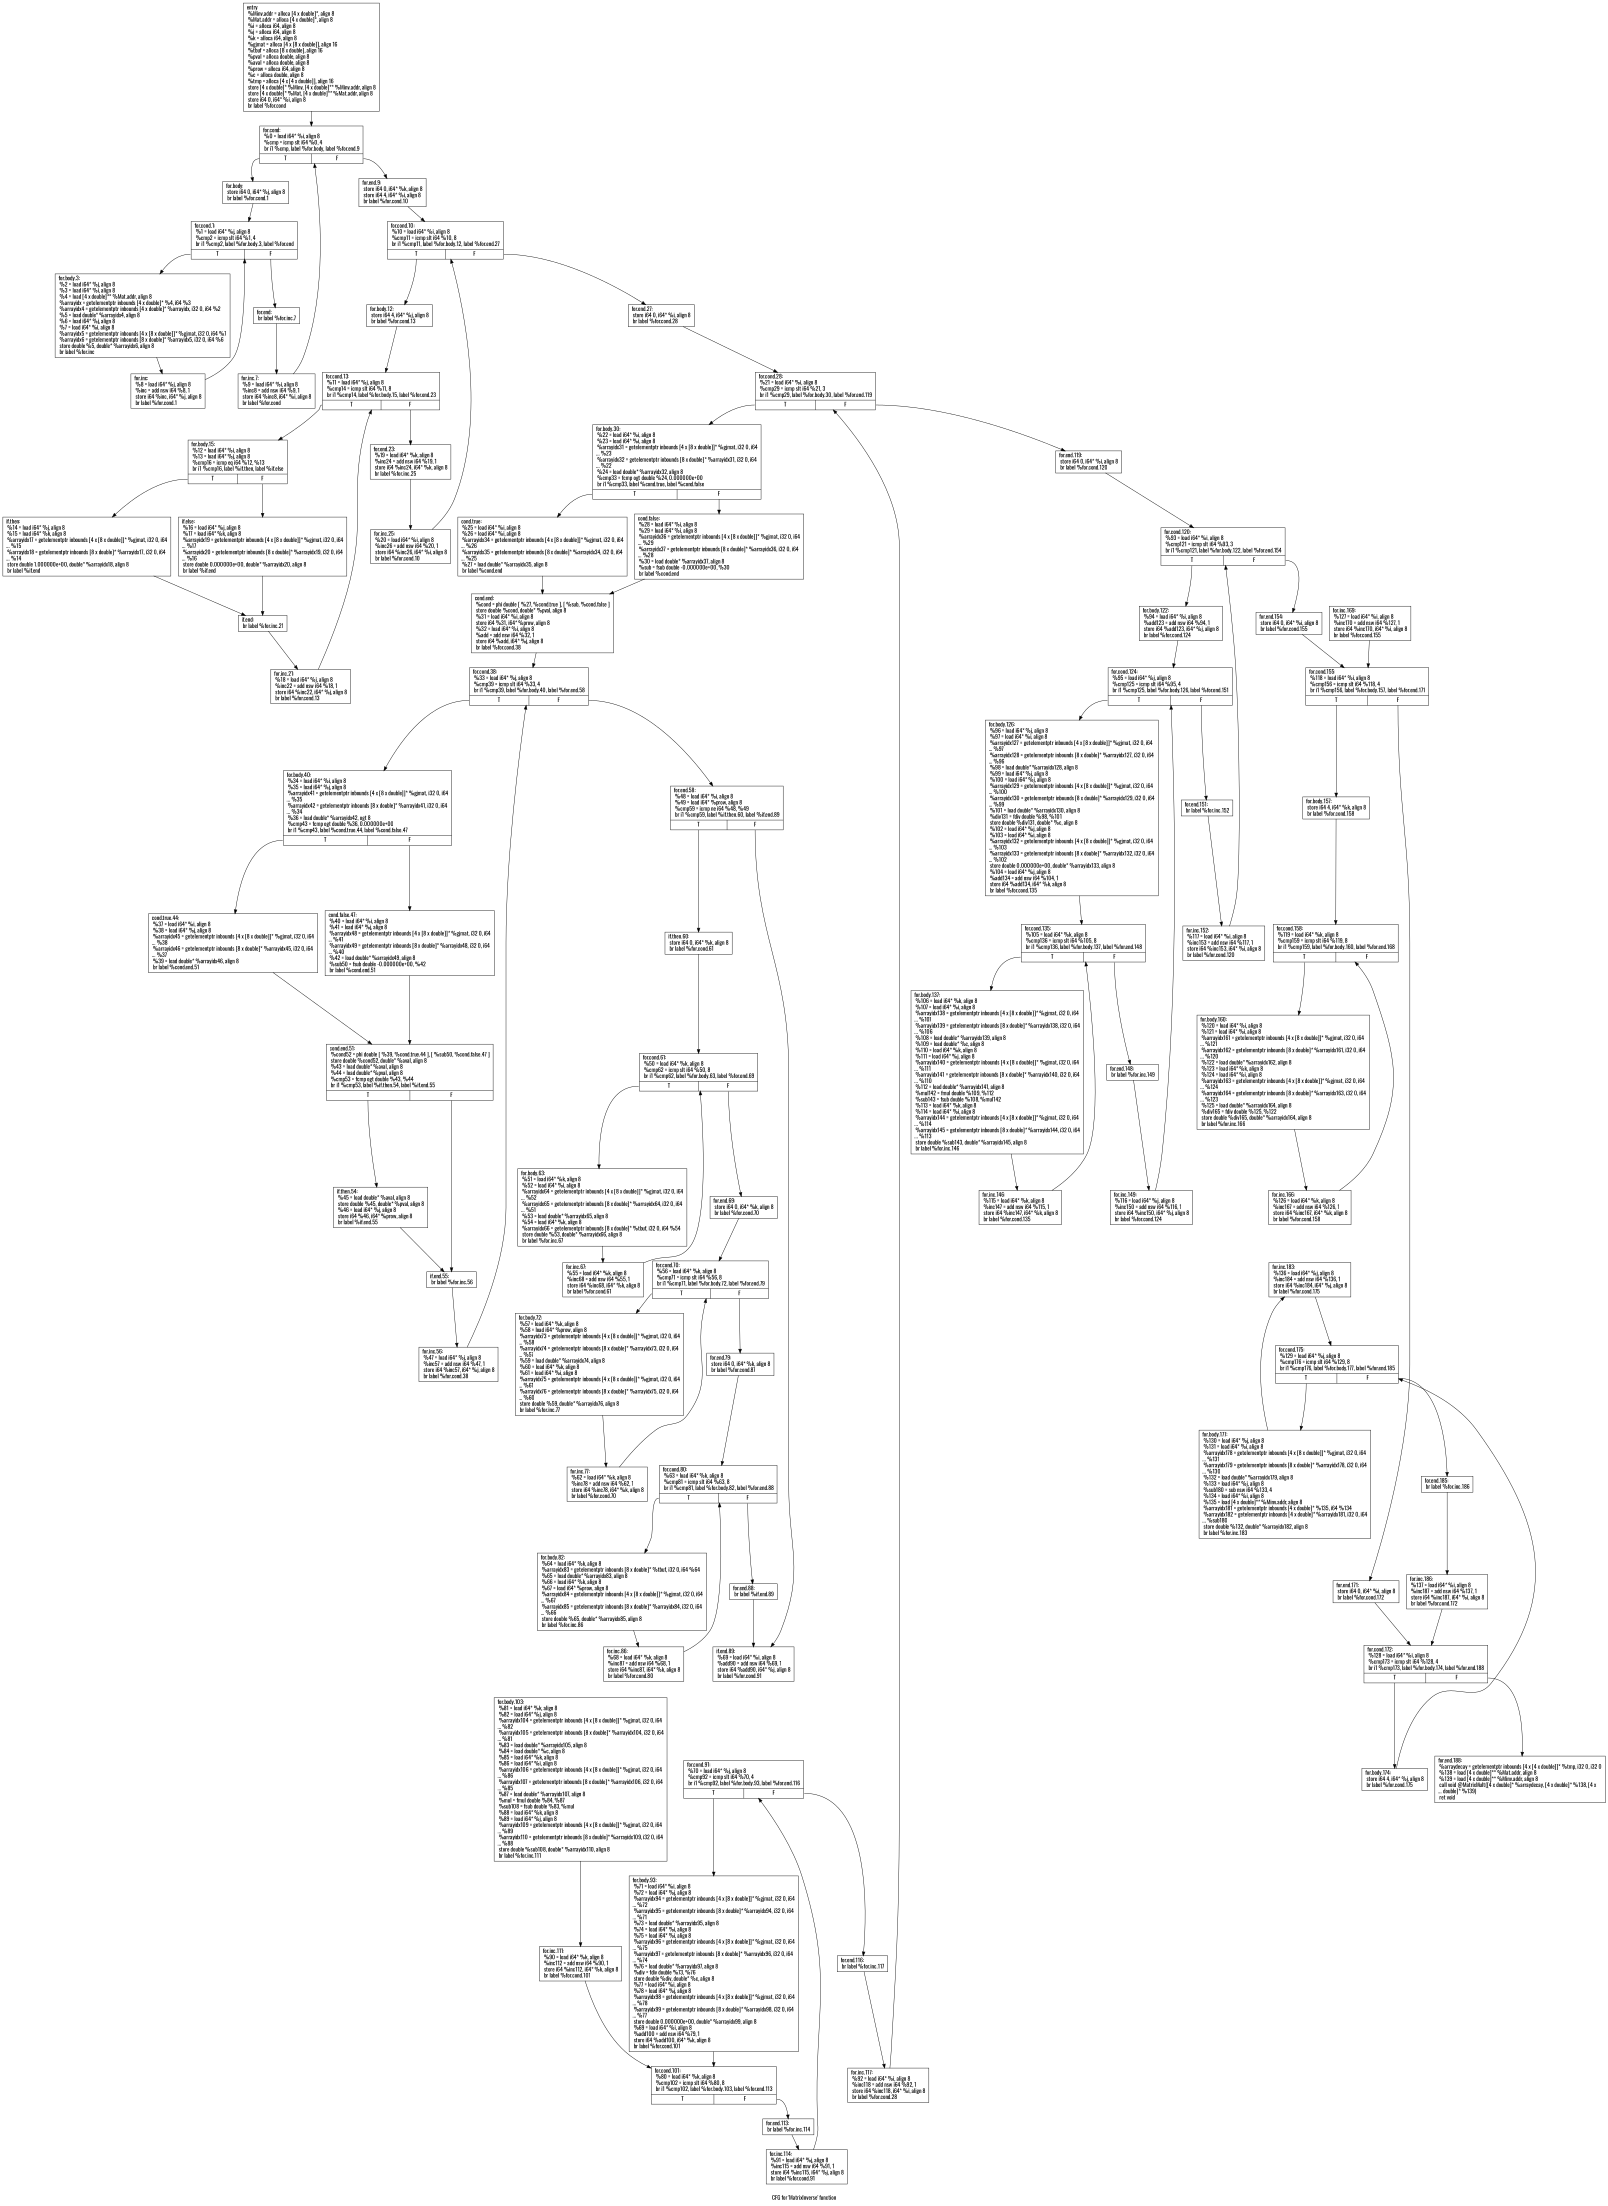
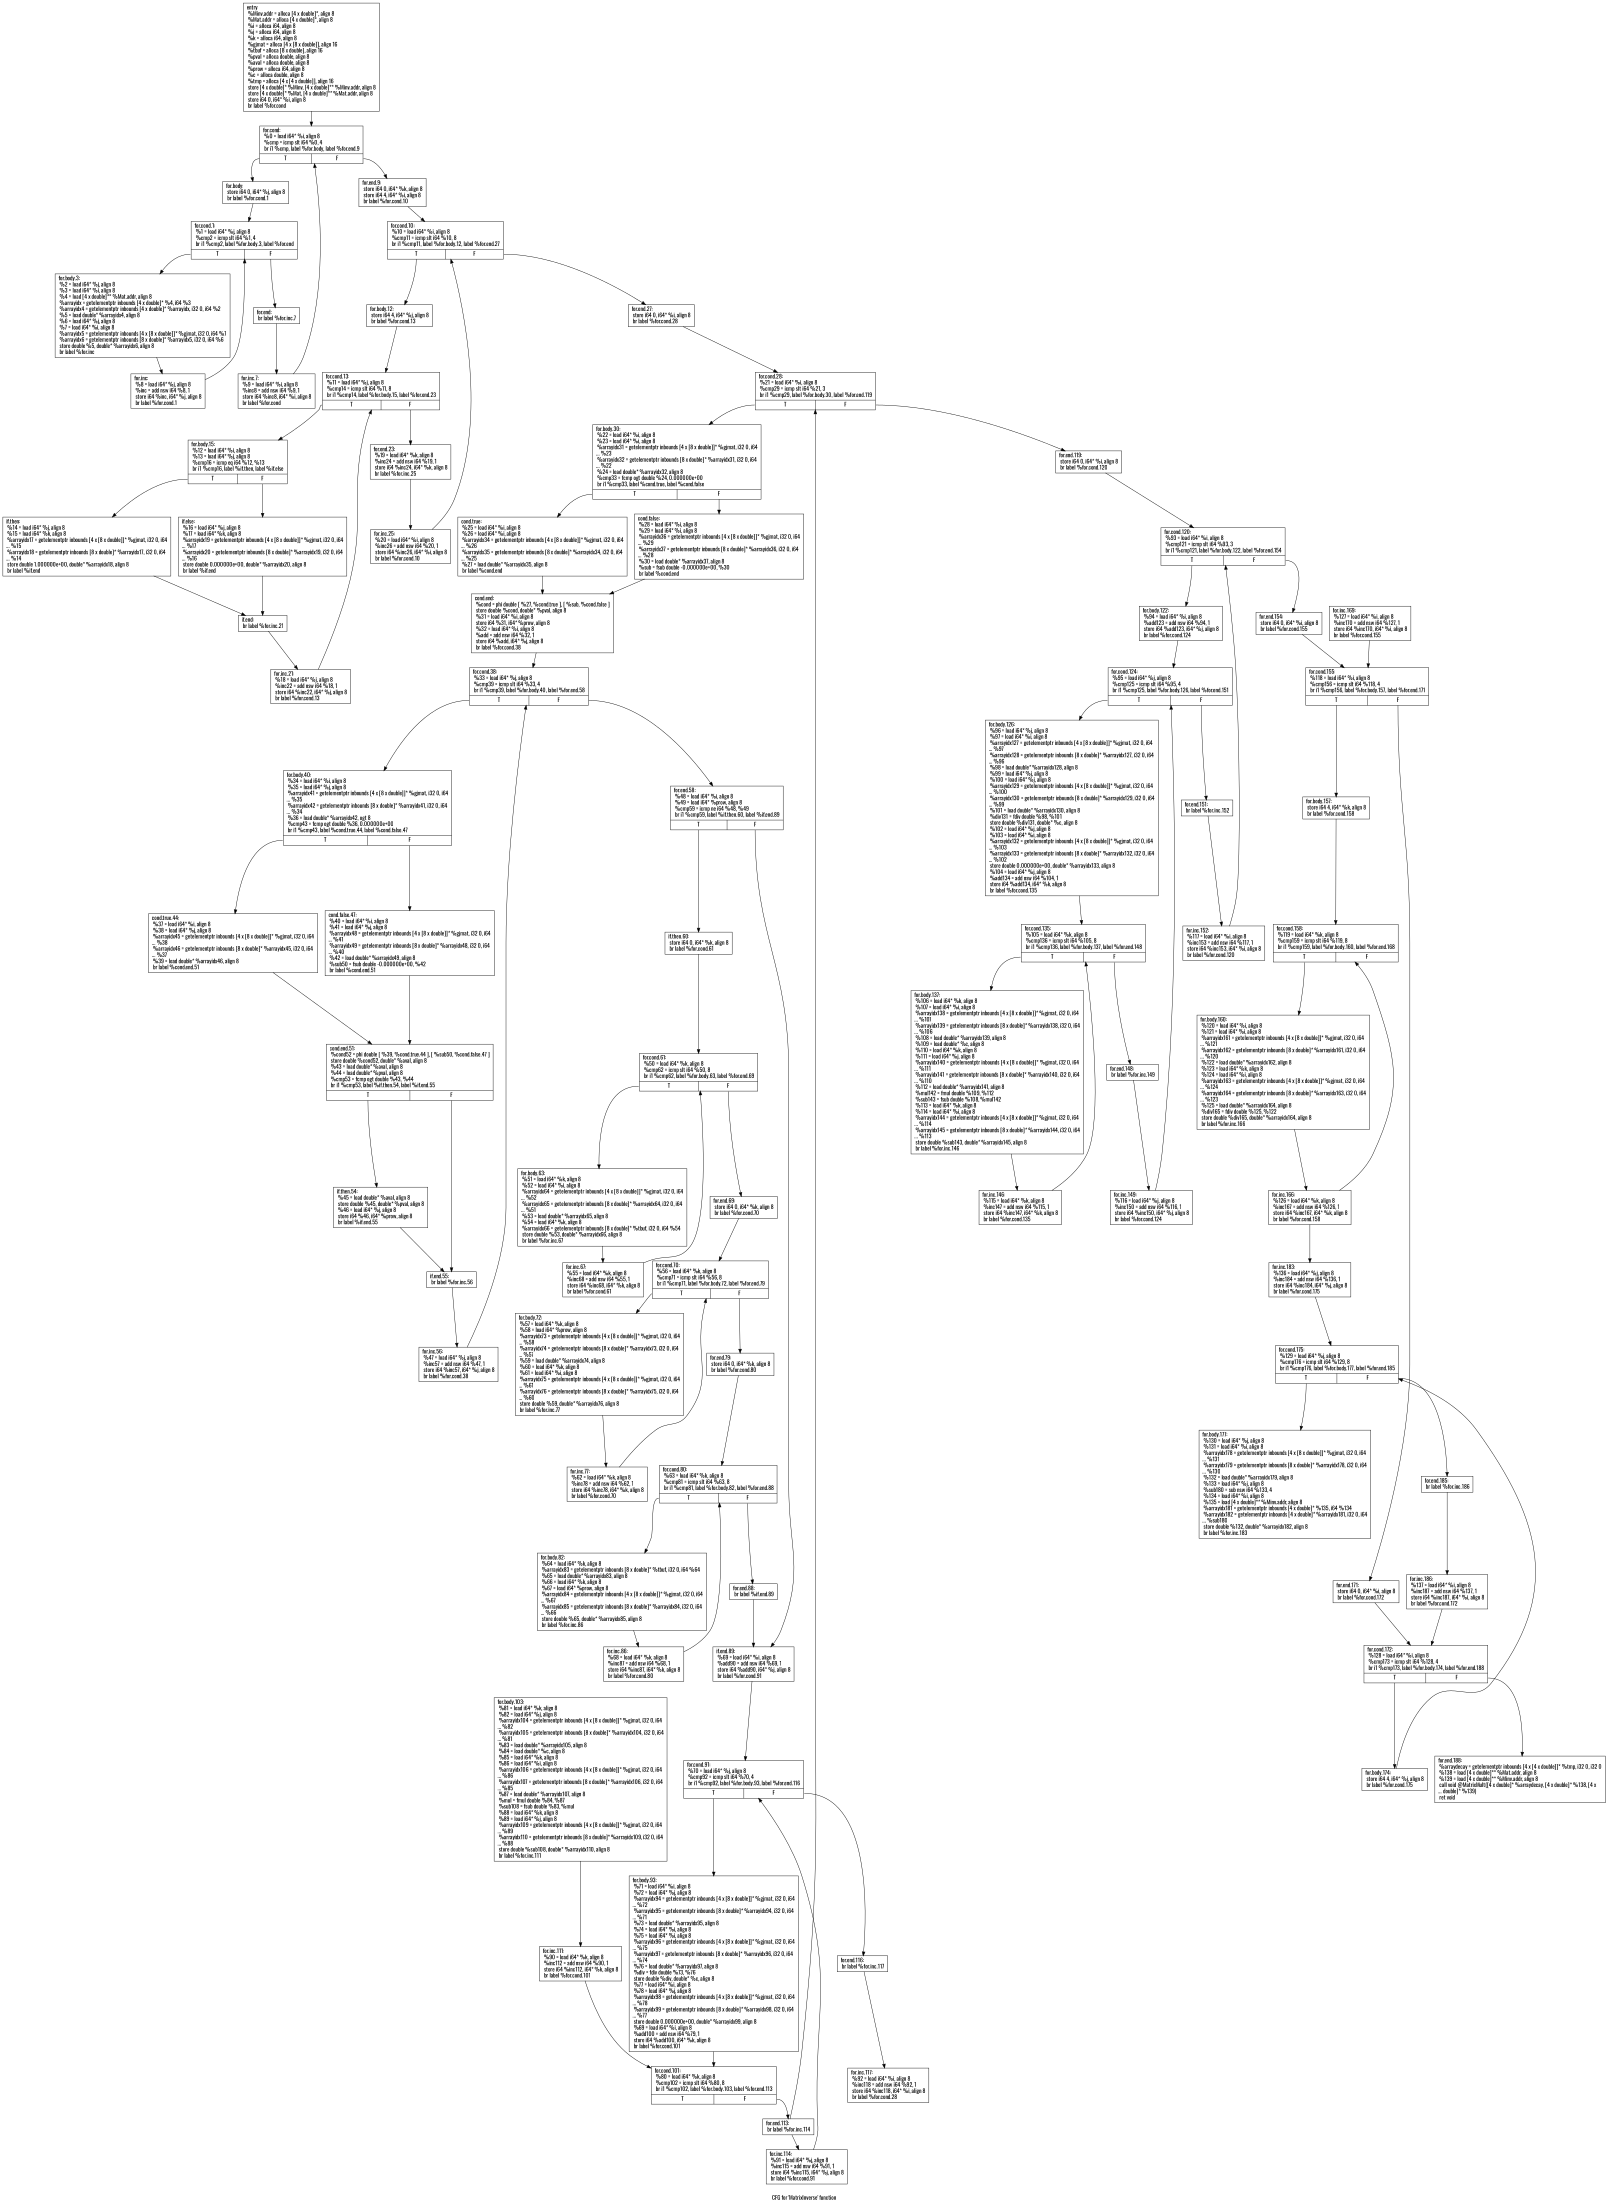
edge "for.inc.117:" -> "for.cond.28:": now "for.end.113:" -> "for.cond.28:"
edge "for.body.177:" -> "for.inc.183:": now "for.inc.166:" -> "for.inc.183:"
node "for.end.79:": text "br label %for.cond.87" -> "br label %for.cond.80"
edge "if.end.89:" -> "for.cond.91:": added
